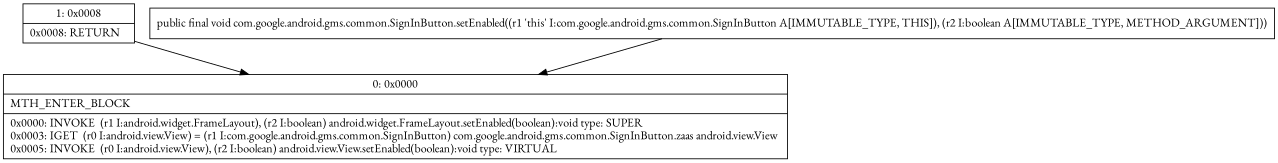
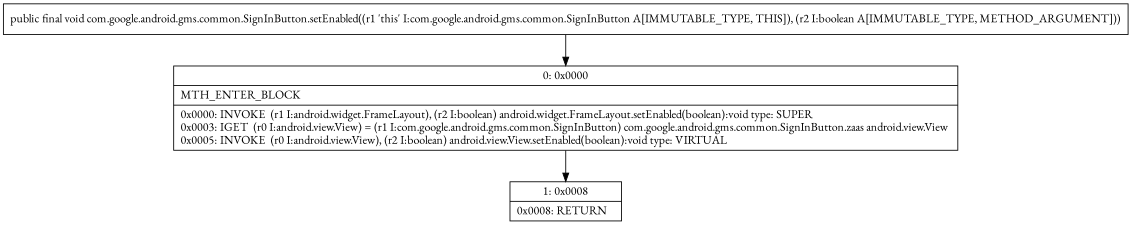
edge "1: 0x0008" -> "0: 0x0000": reversed
